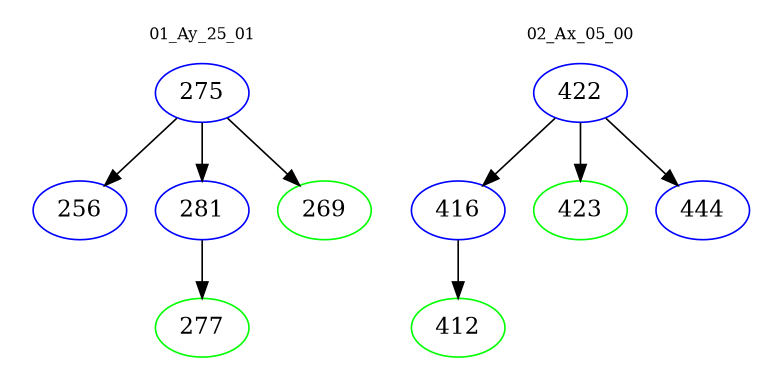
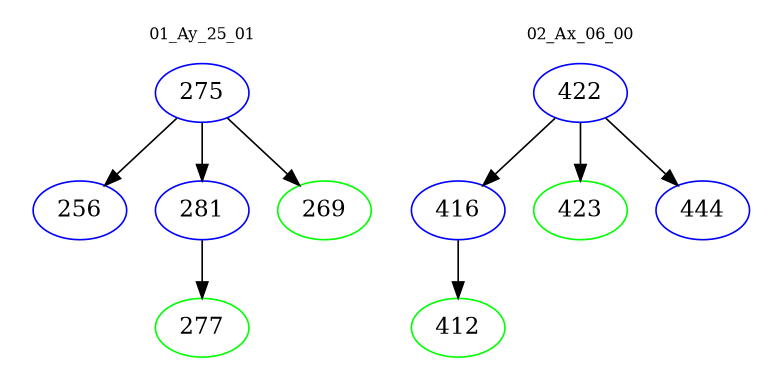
cluster "02_Ax_05_00": label "02_Ax_05_00" -> "02_Ax_06_00"
